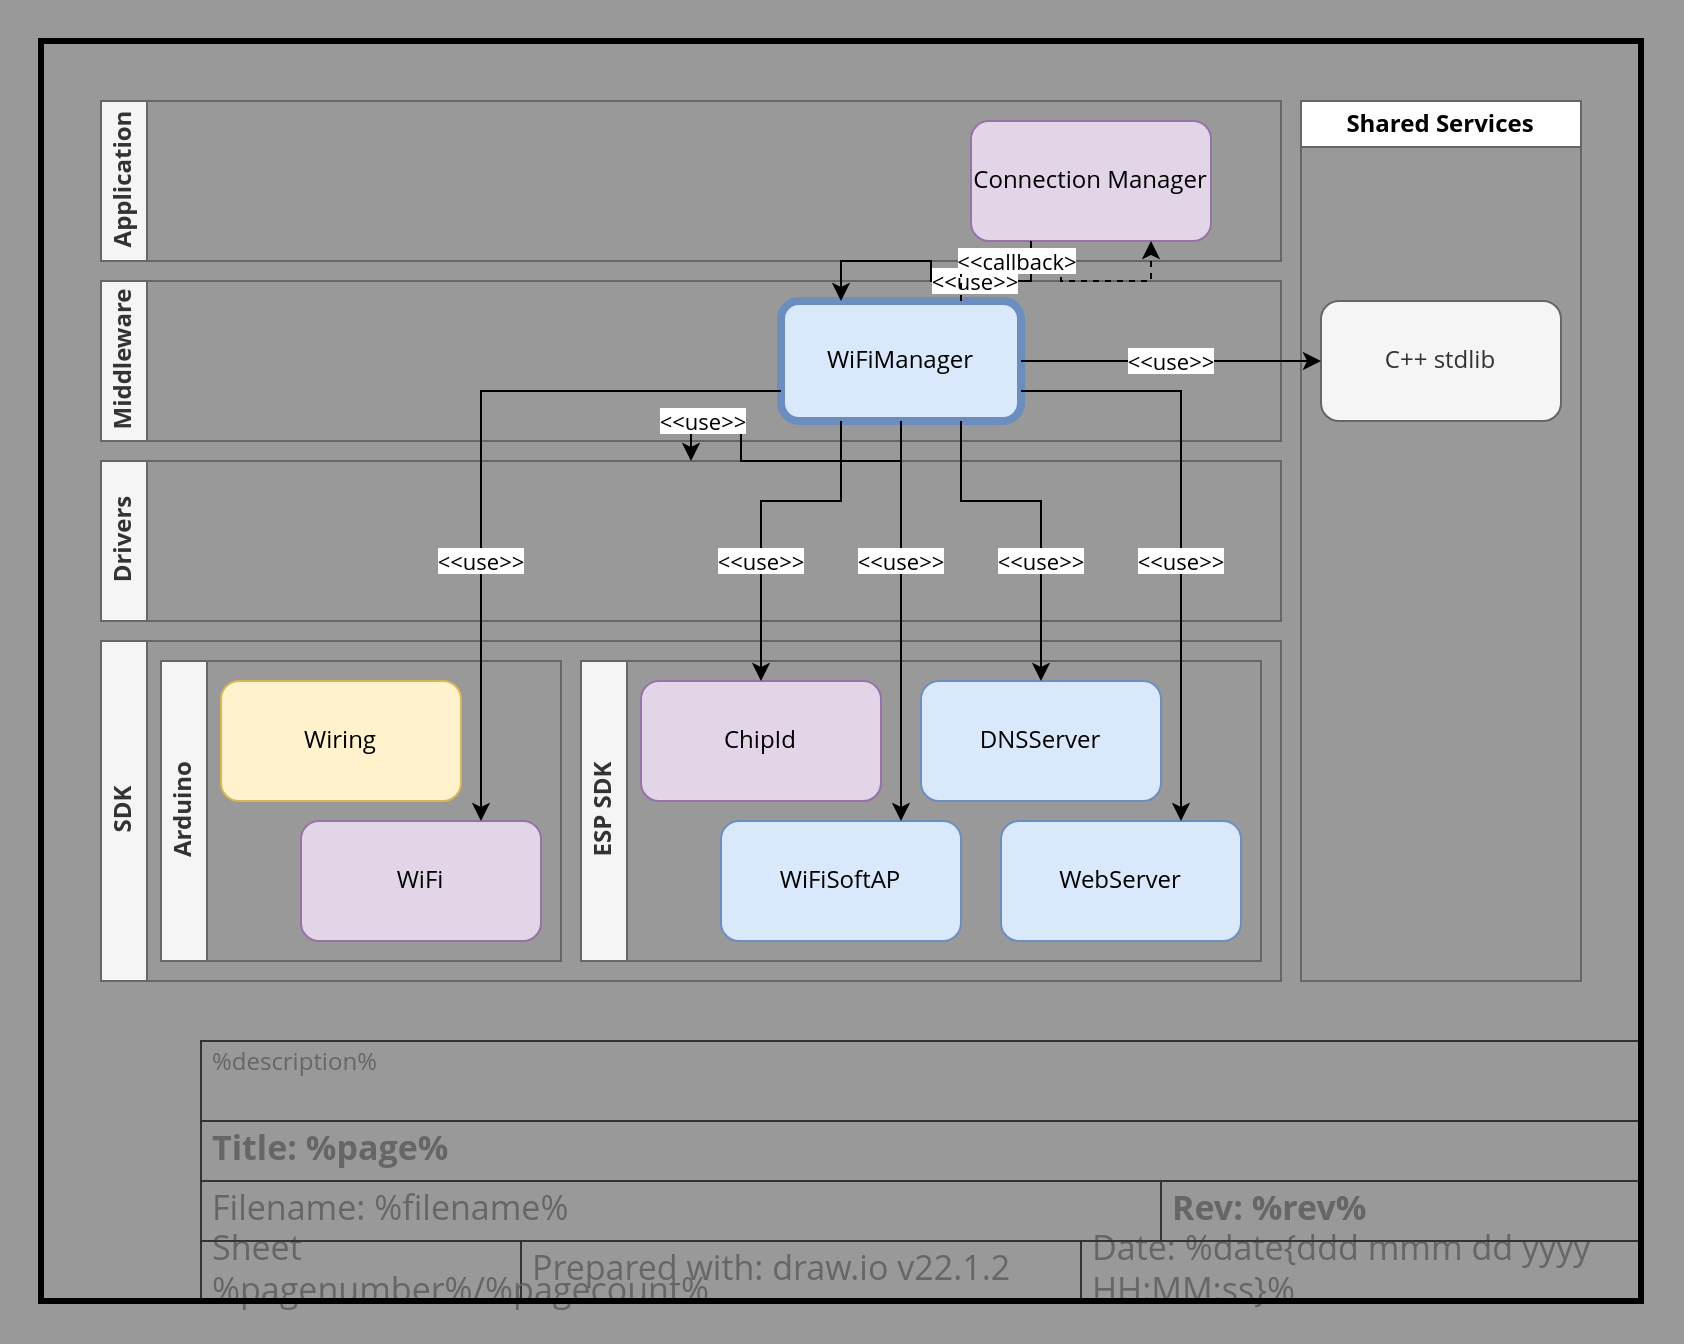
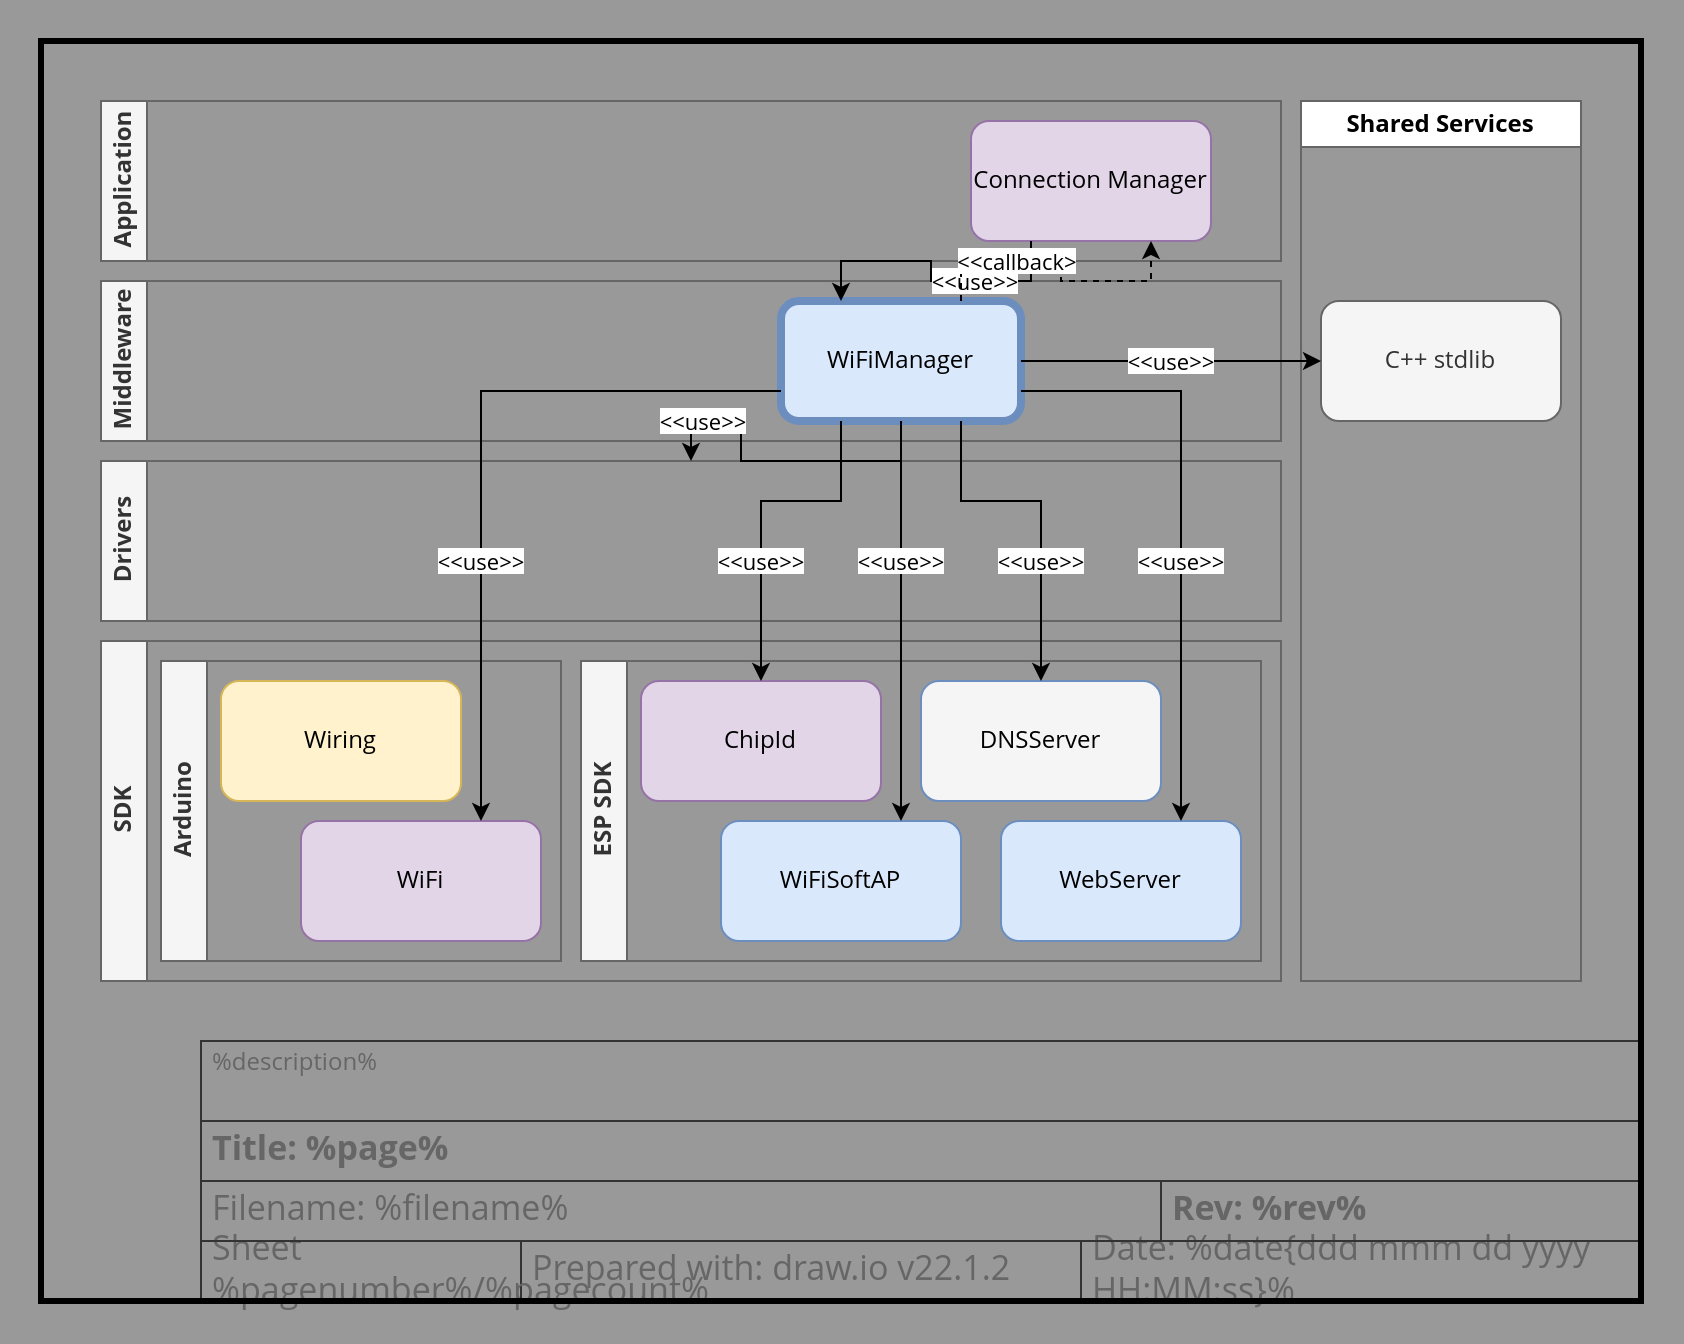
node "DNSServer": fillcolor #dae8fc -> #f5f5f5
